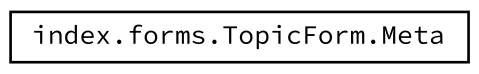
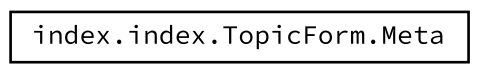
node "index.forms.TopicForm.Meta": label "index.forms.TopicForm.Meta" -> "index.index.TopicForm.Meta"
